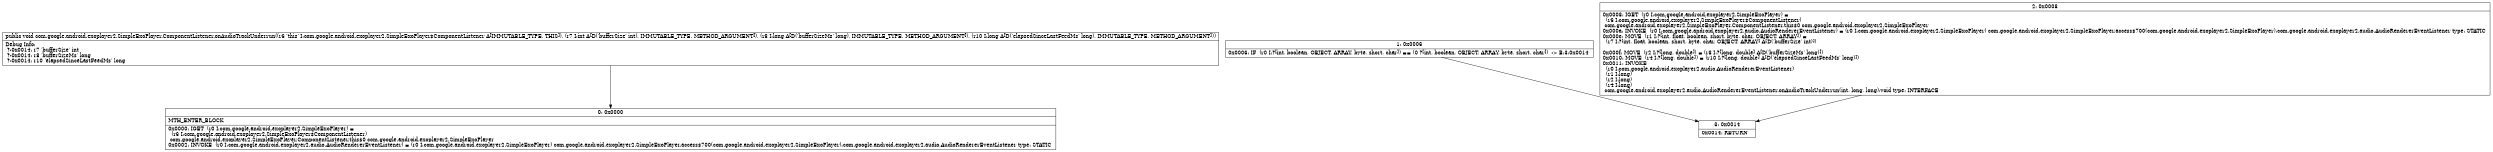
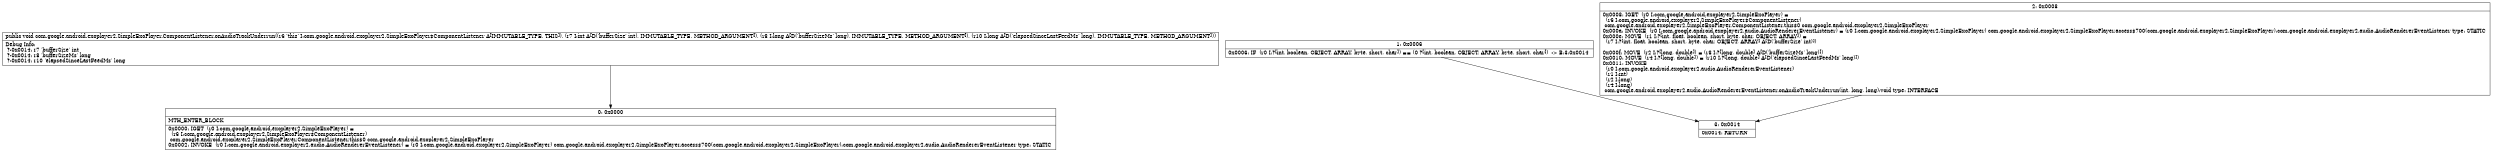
node "2: 0x0008": text "(r1 I:long)" -> "(r1 I:int)"
